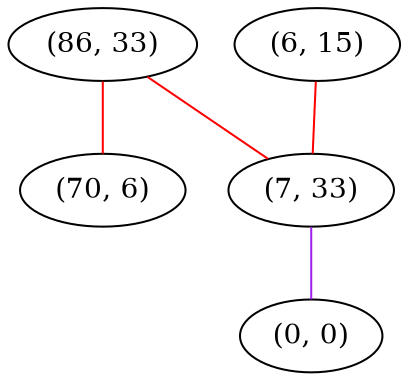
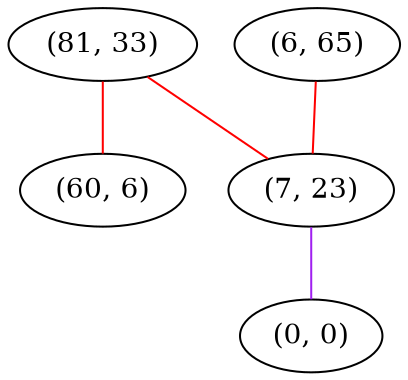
node "(86, 33)": label "(86, 33)" -> "(81, 33)"
node "(6, 15)": label "(6, 15)" -> "(6, 65)"
node "(70, 6)": label "(70, 6)" -> "(60, 6)"
node "(7, 33)": label "(7, 33)" -> "(7, 23)"
